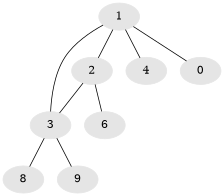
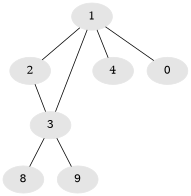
node "6": removed
